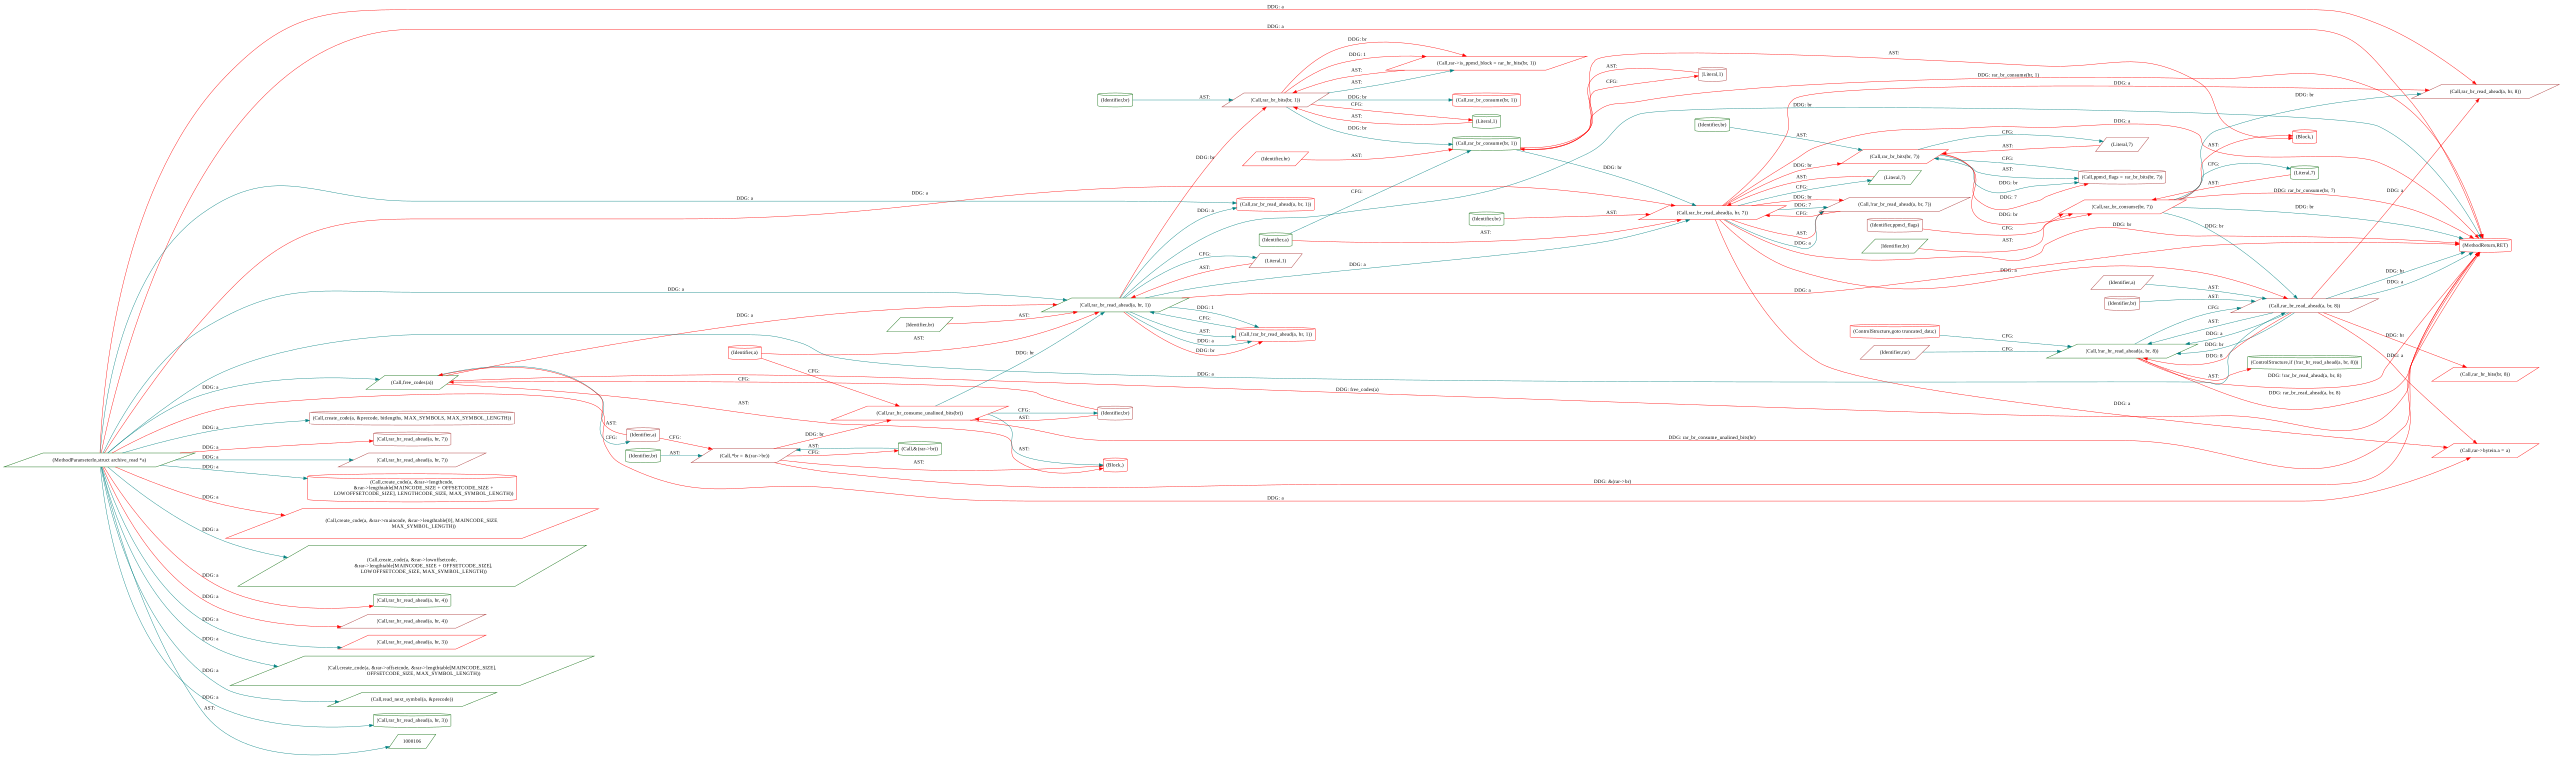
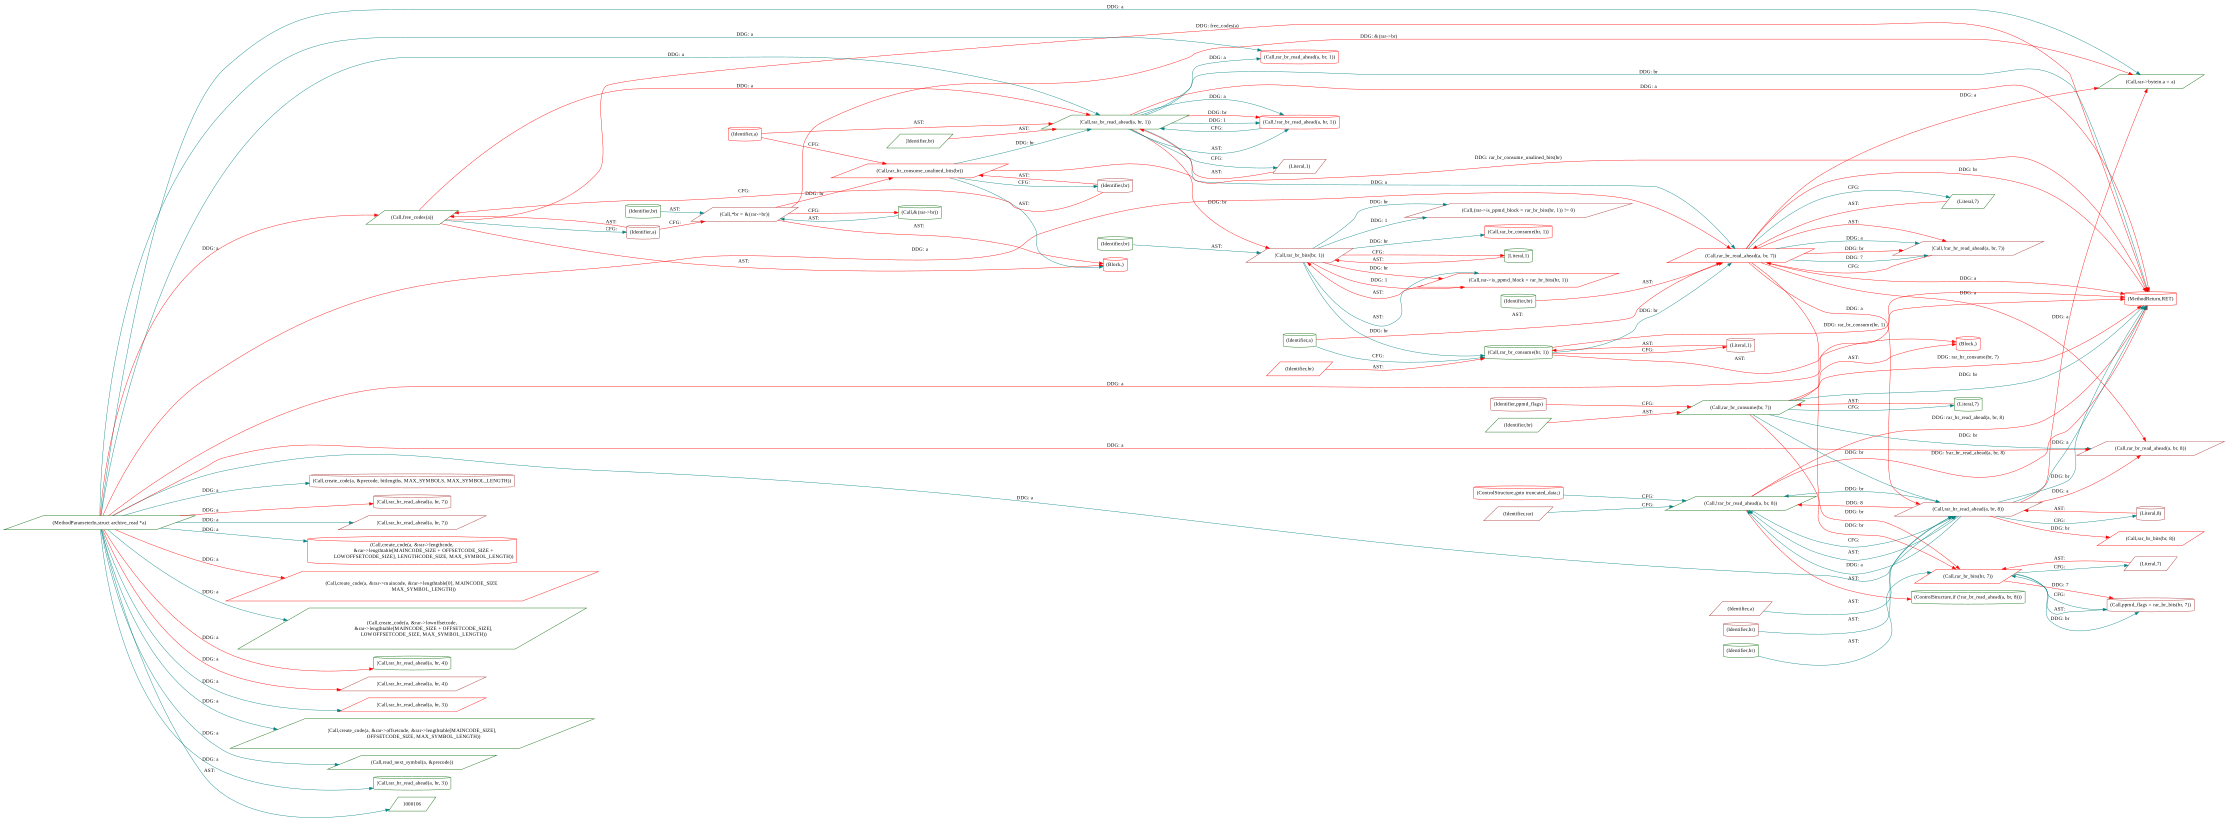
node "(Call,rar_br_consume(br, 7))": color red -> darkgreen
node "(Call,(rar->is_ppmd_block = rar_br_bits(br, 1)) != 0)": added
edge "(Call,rar_br_bits(br, 7))" -> "(Call,rar_br_consume(br, 7))": reversed
edge "(MethodParameterIn,struct archive_read *a)" -> "(Call,free_codes(a))": color teal -> red
node "(Call,rar->bytein.a = a)": color red -> darkgreen
edge "(Call,*br = &(rar->br))" -> "(MethodReturn,RET)": now "(Call,*br = &(rar->br))" -> "(Call,rar->bytein.a = a)"
edge "(MethodParameterIn,struct archive_read *a)" -> "(Call,rar->bytein.a = a)": color red -> teal
node "(Literal,8)": added
